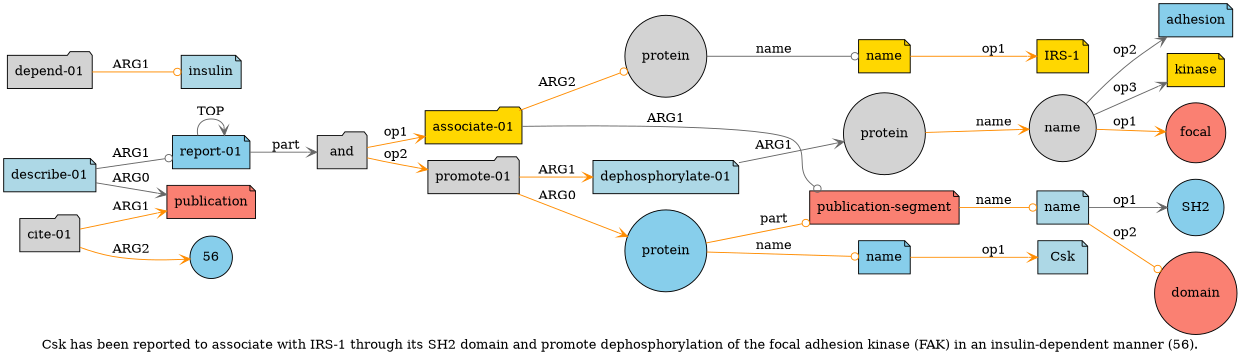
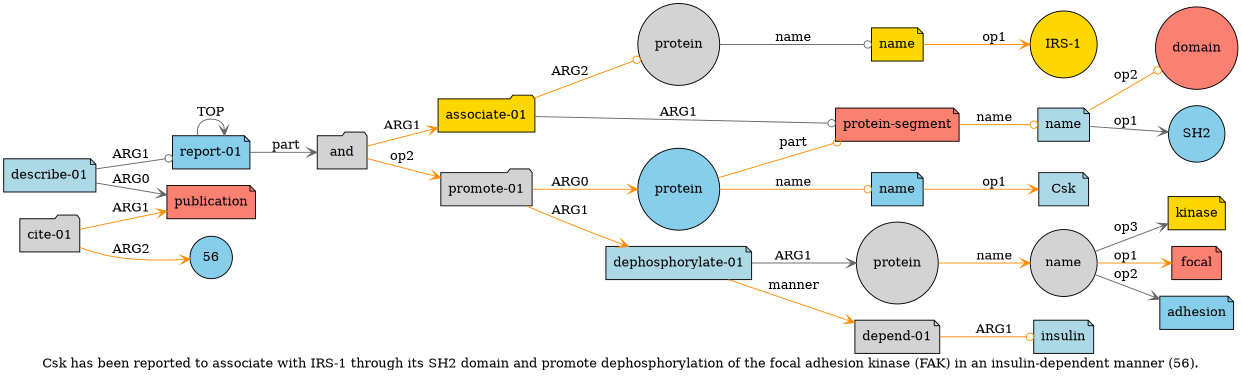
node "IRS-1": shape note -> circle
node "depend-01": shape folder -> note
edge "and" -> "associate-01": label "op1" -> "ARG1"
node "focal": shape circle -> note
node "publication-segment": label "publication-segment" -> "protein-segment"
edge "dephosphorylate-01" -> "depend-01": added, label "manner"
